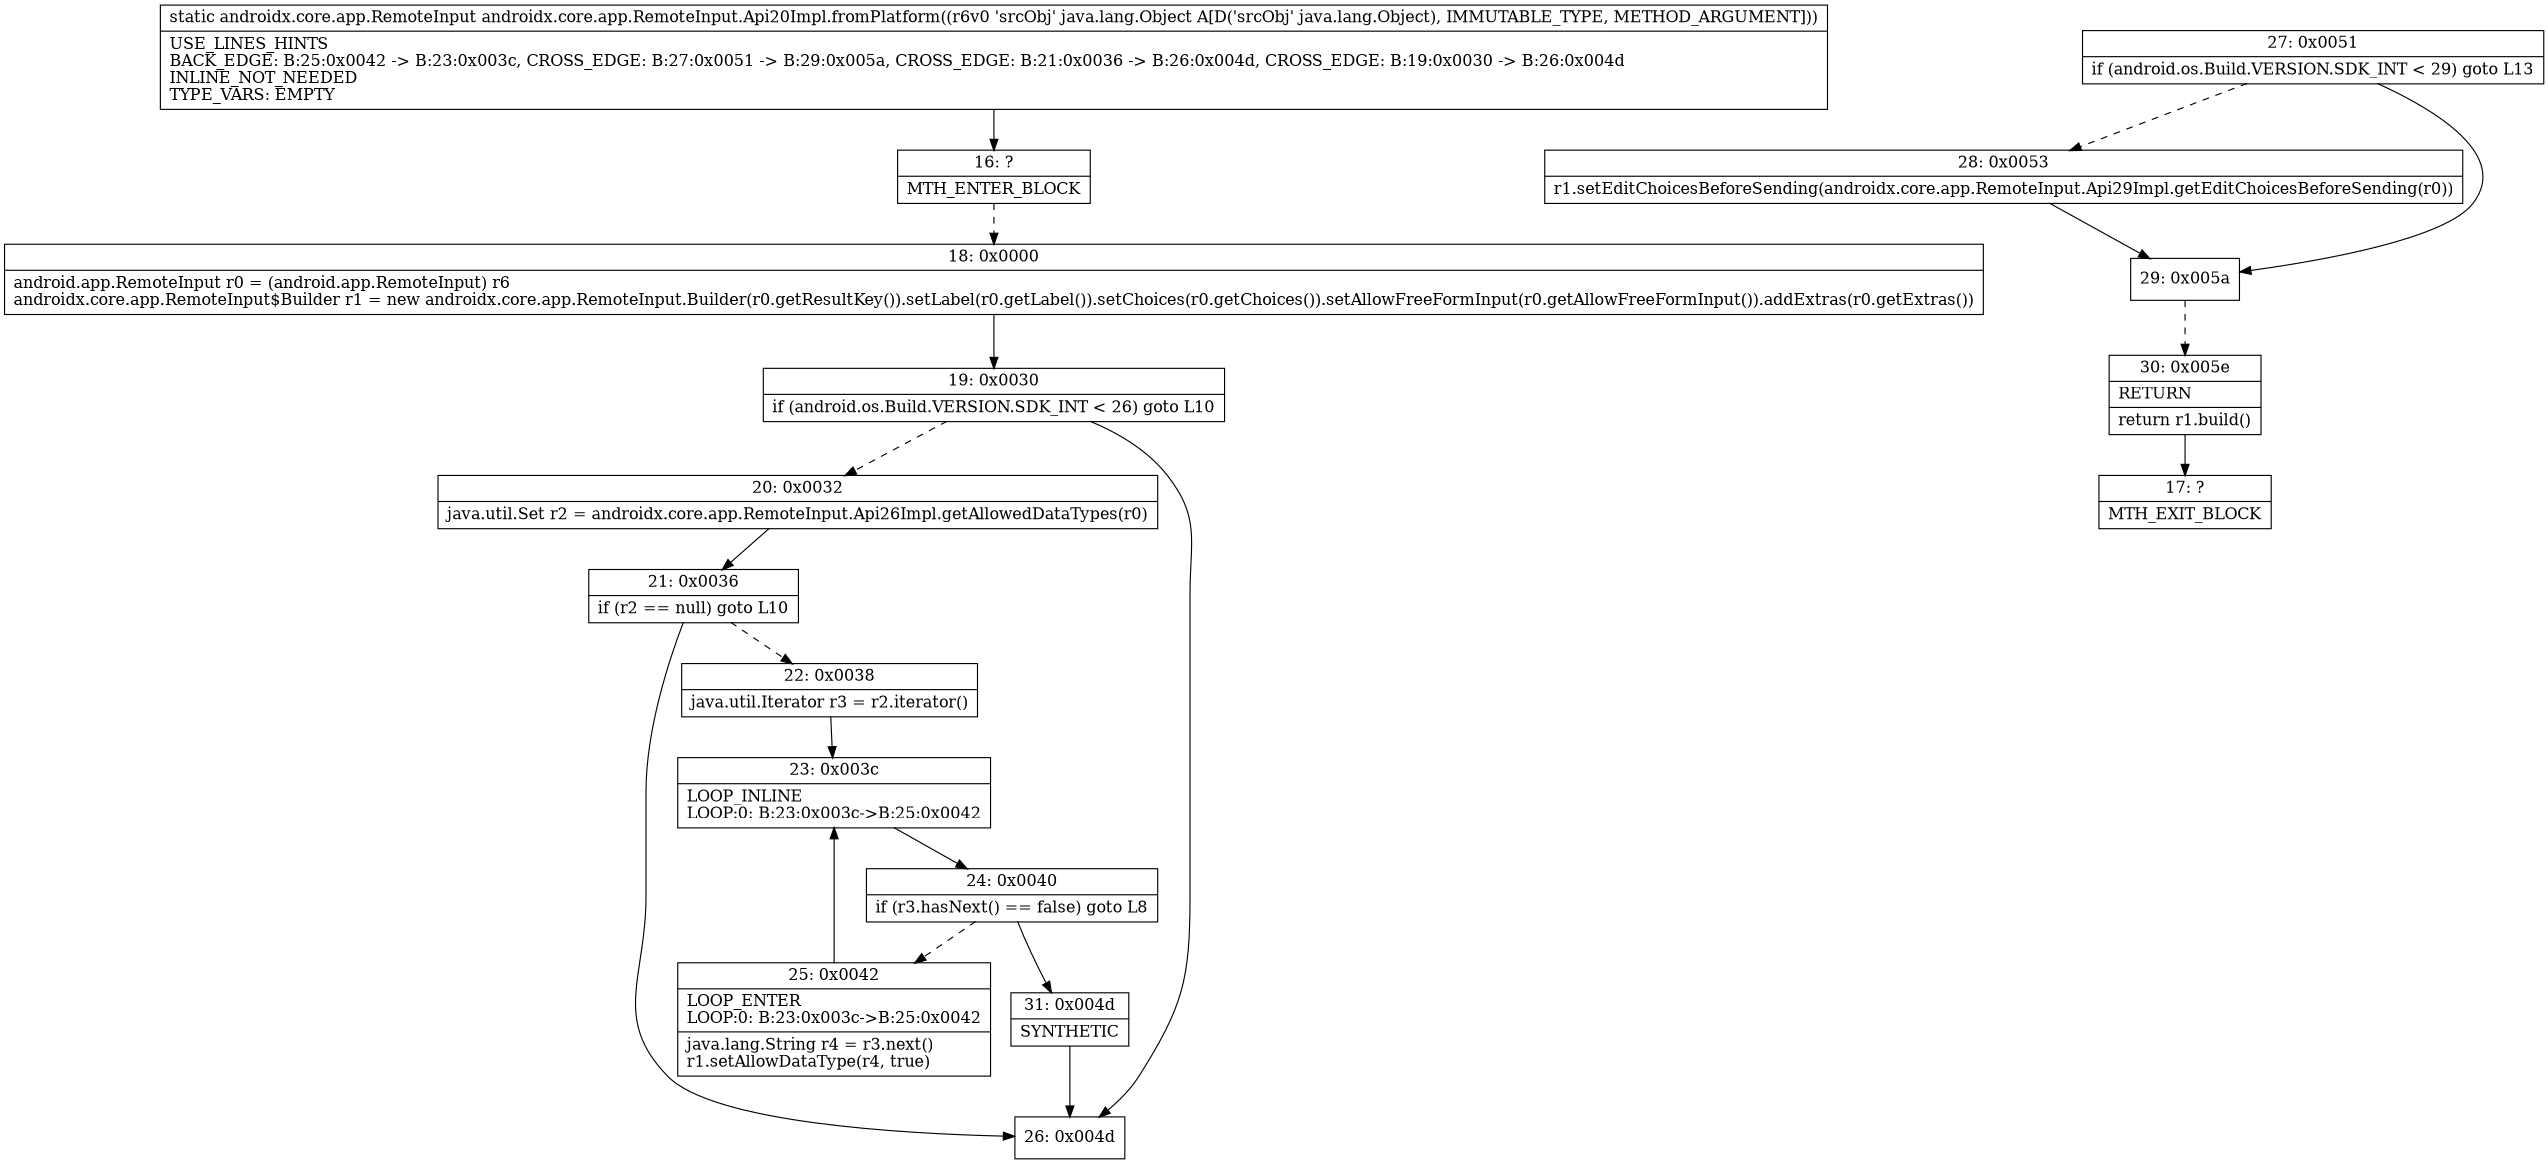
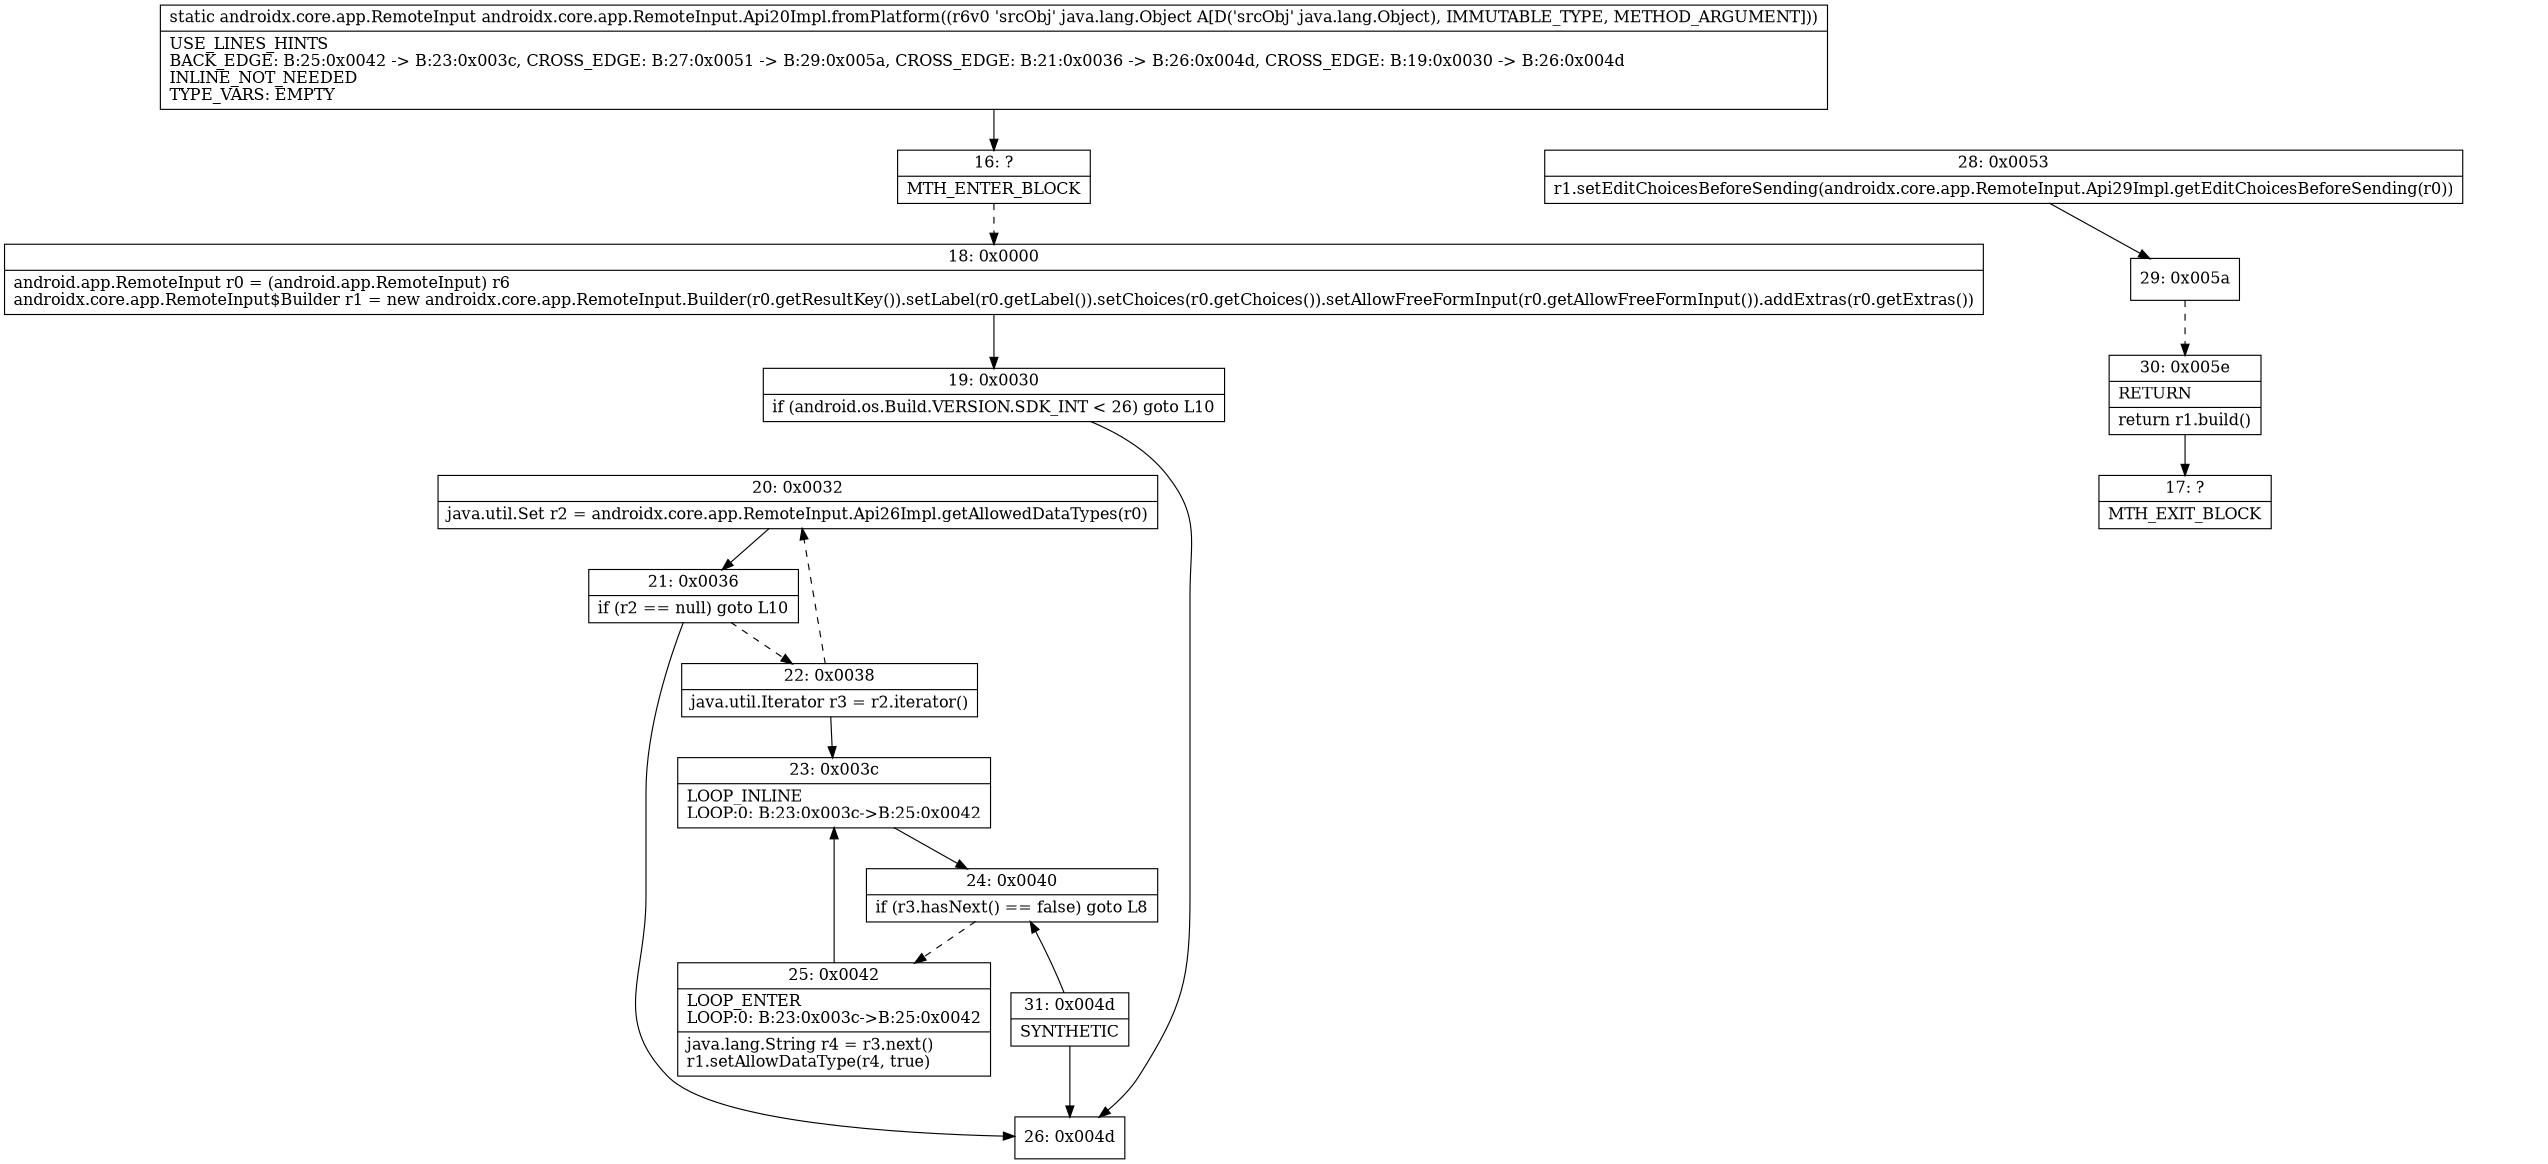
node "27: 0x0051": removed
edge "19: 0x0030" -> "20: 0x0032": now "22: 0x0038" -> "20: 0x0032"
edge "24: 0x0040" -> "31: 0x004d": reversed
